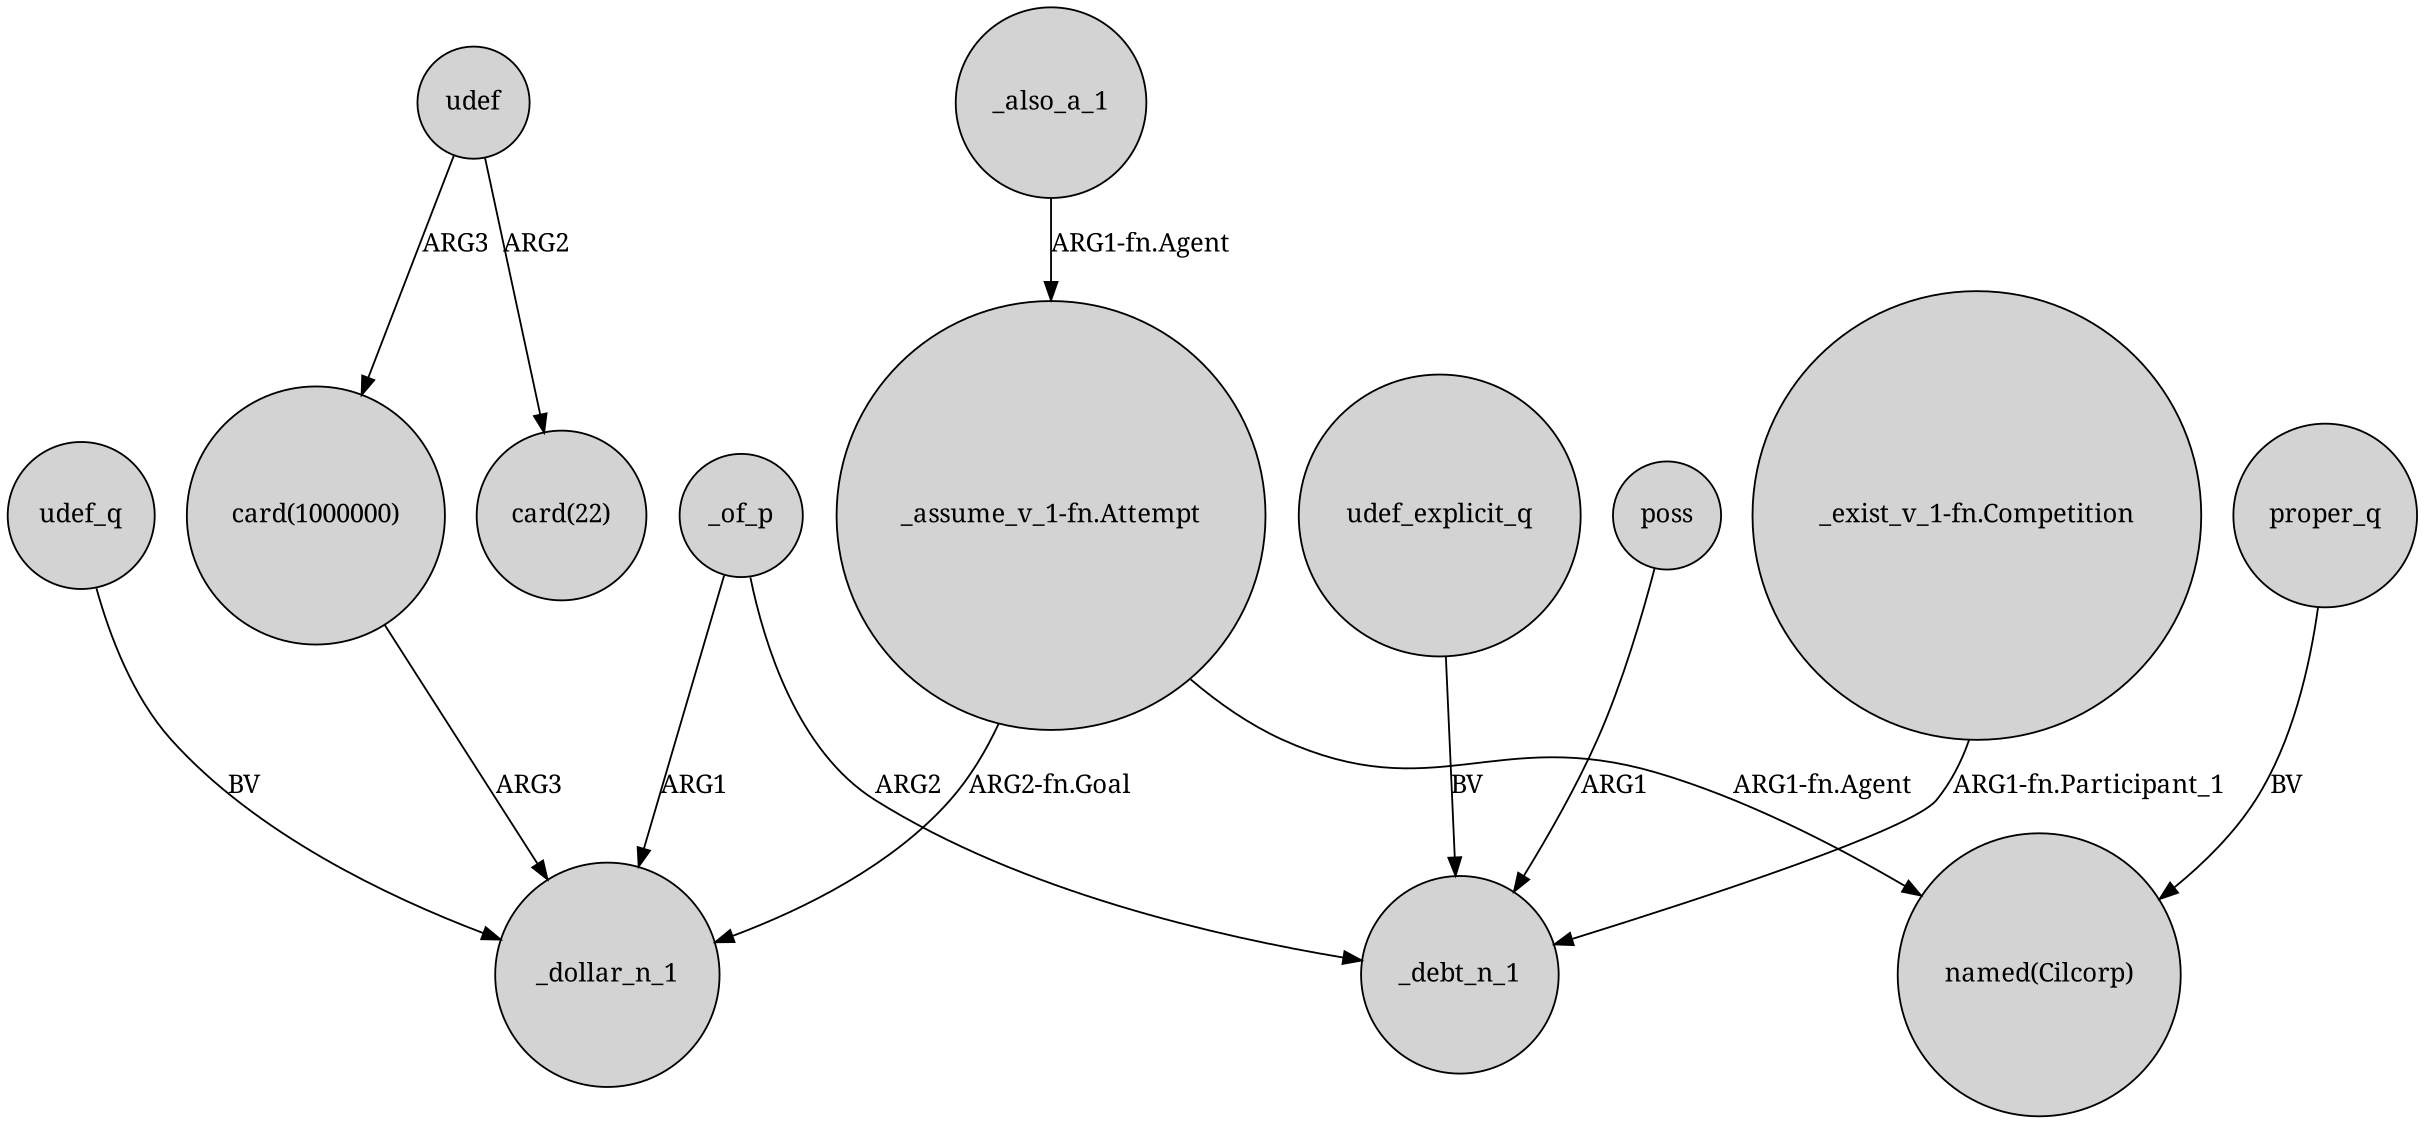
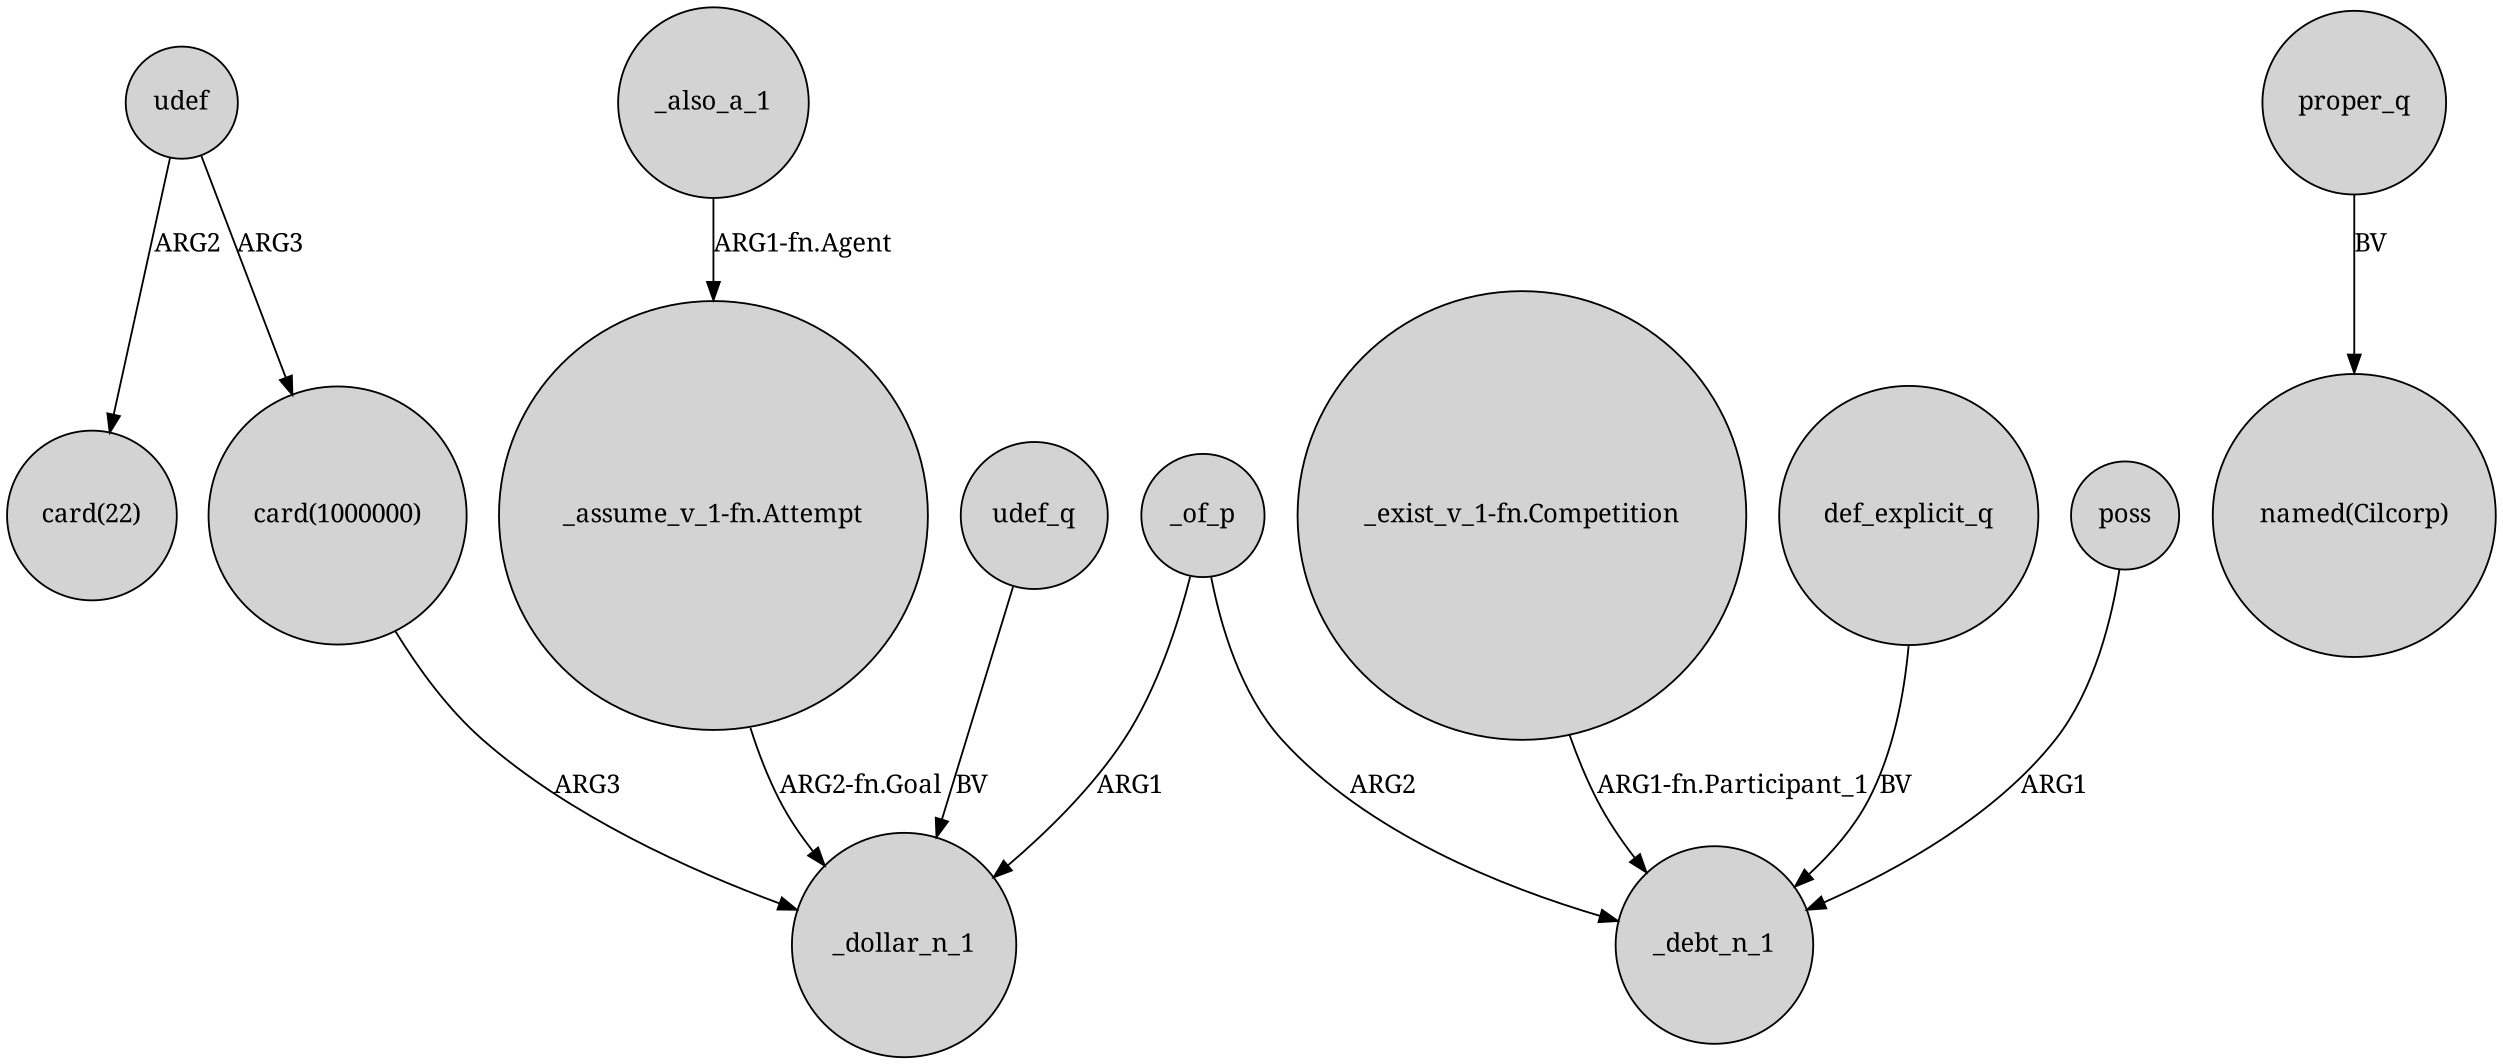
node "udef_explicit_q": label "udef_explicit_q" -> "def_explicit_q"
edge "_assume_v_1-fn.Attempt" -> "named(Cilcorp)": removed, label "ARG1-fn.Agent"
